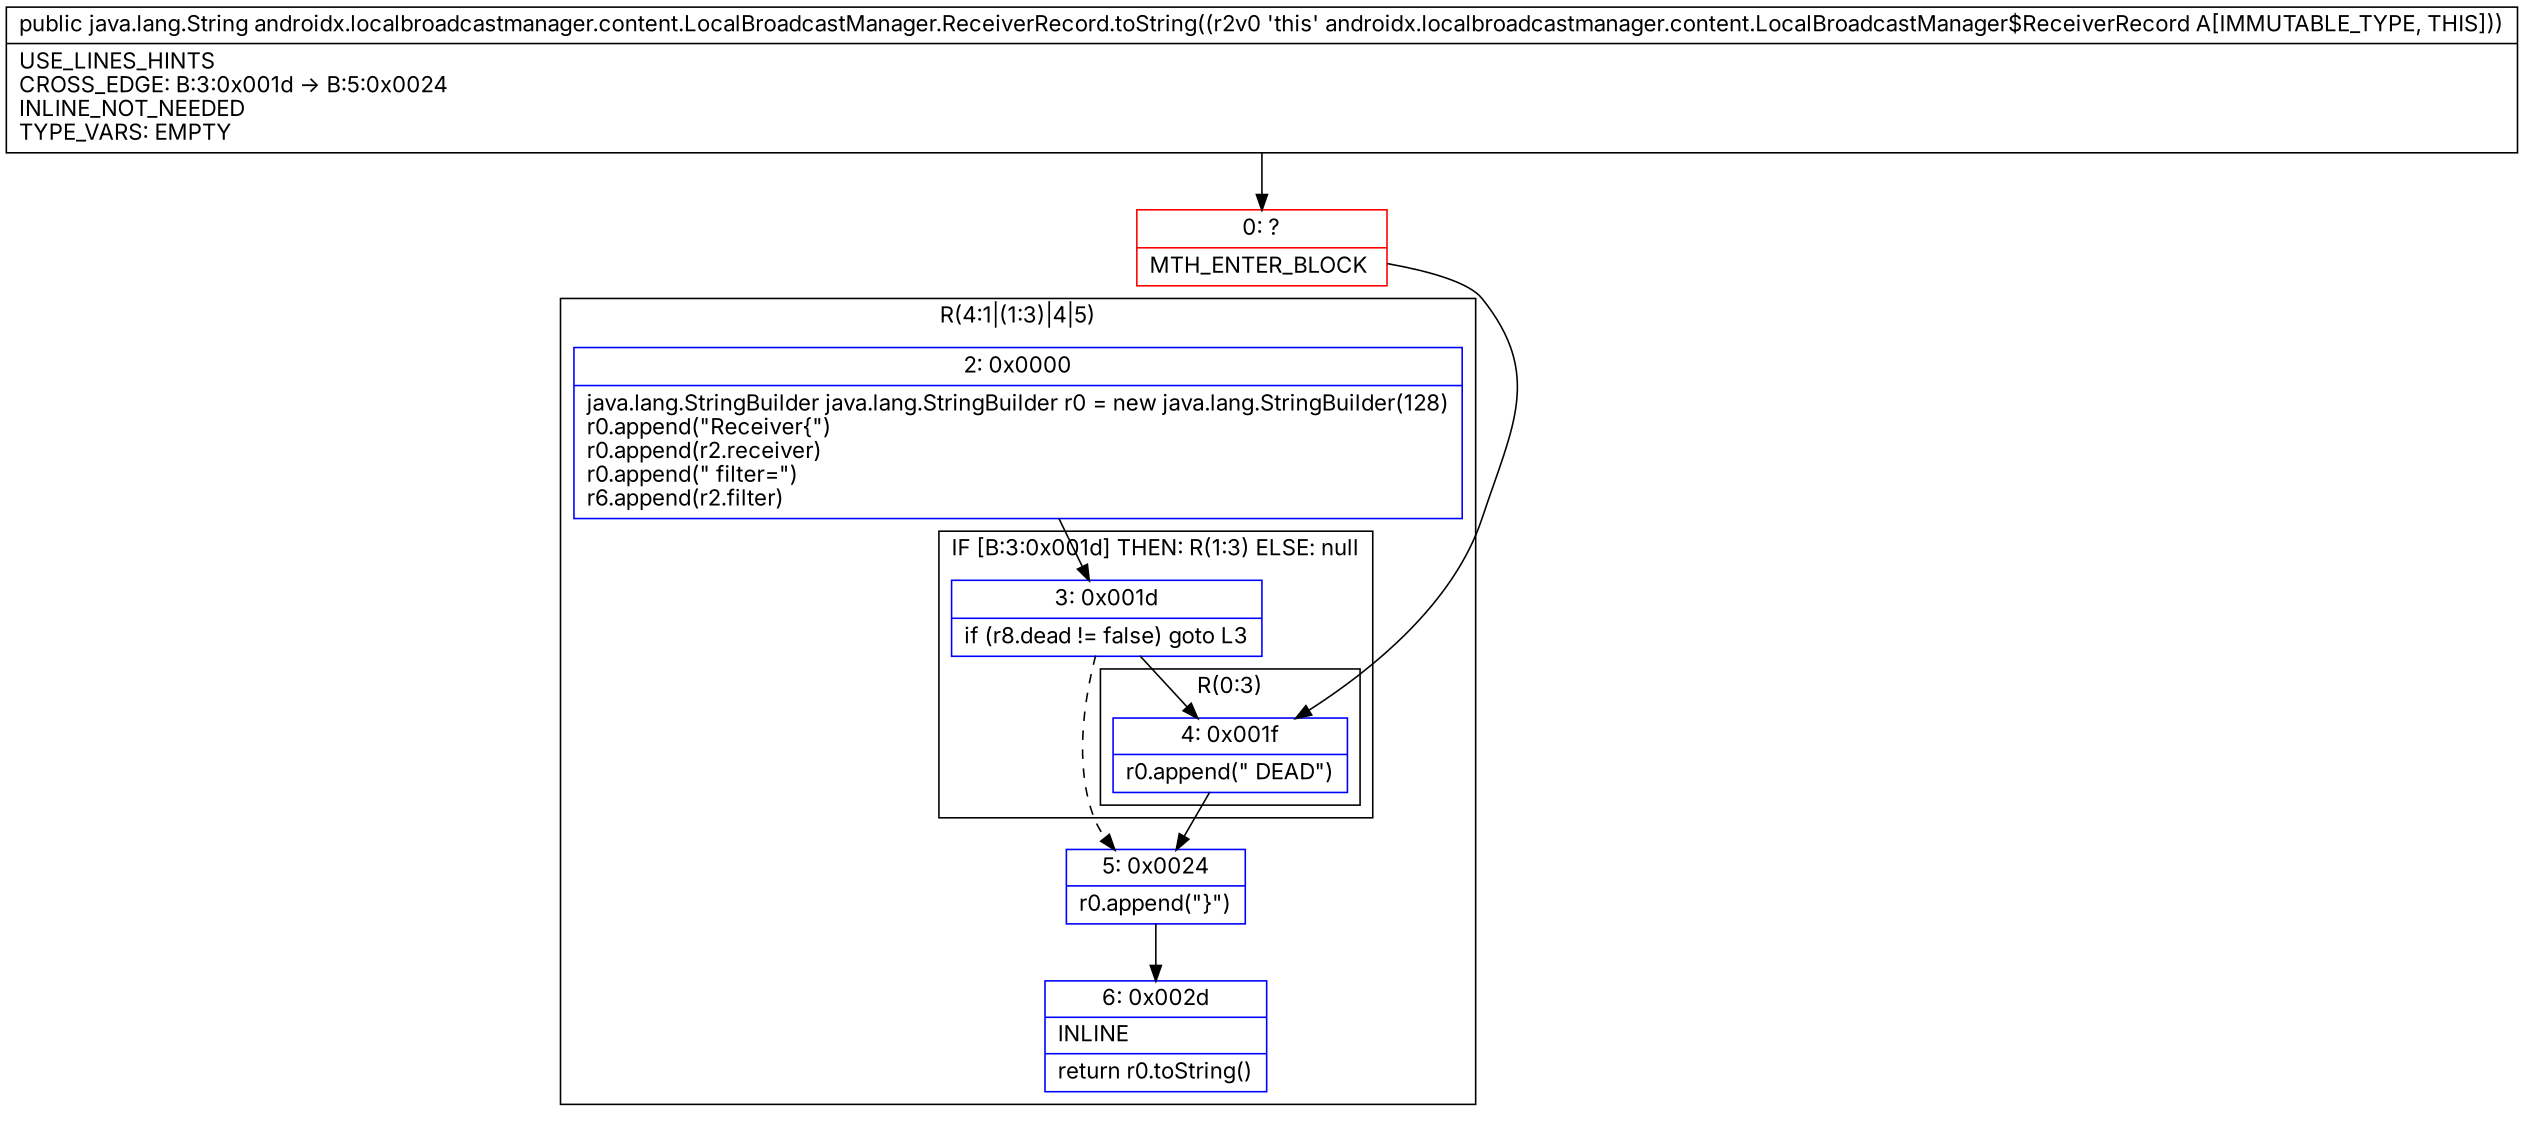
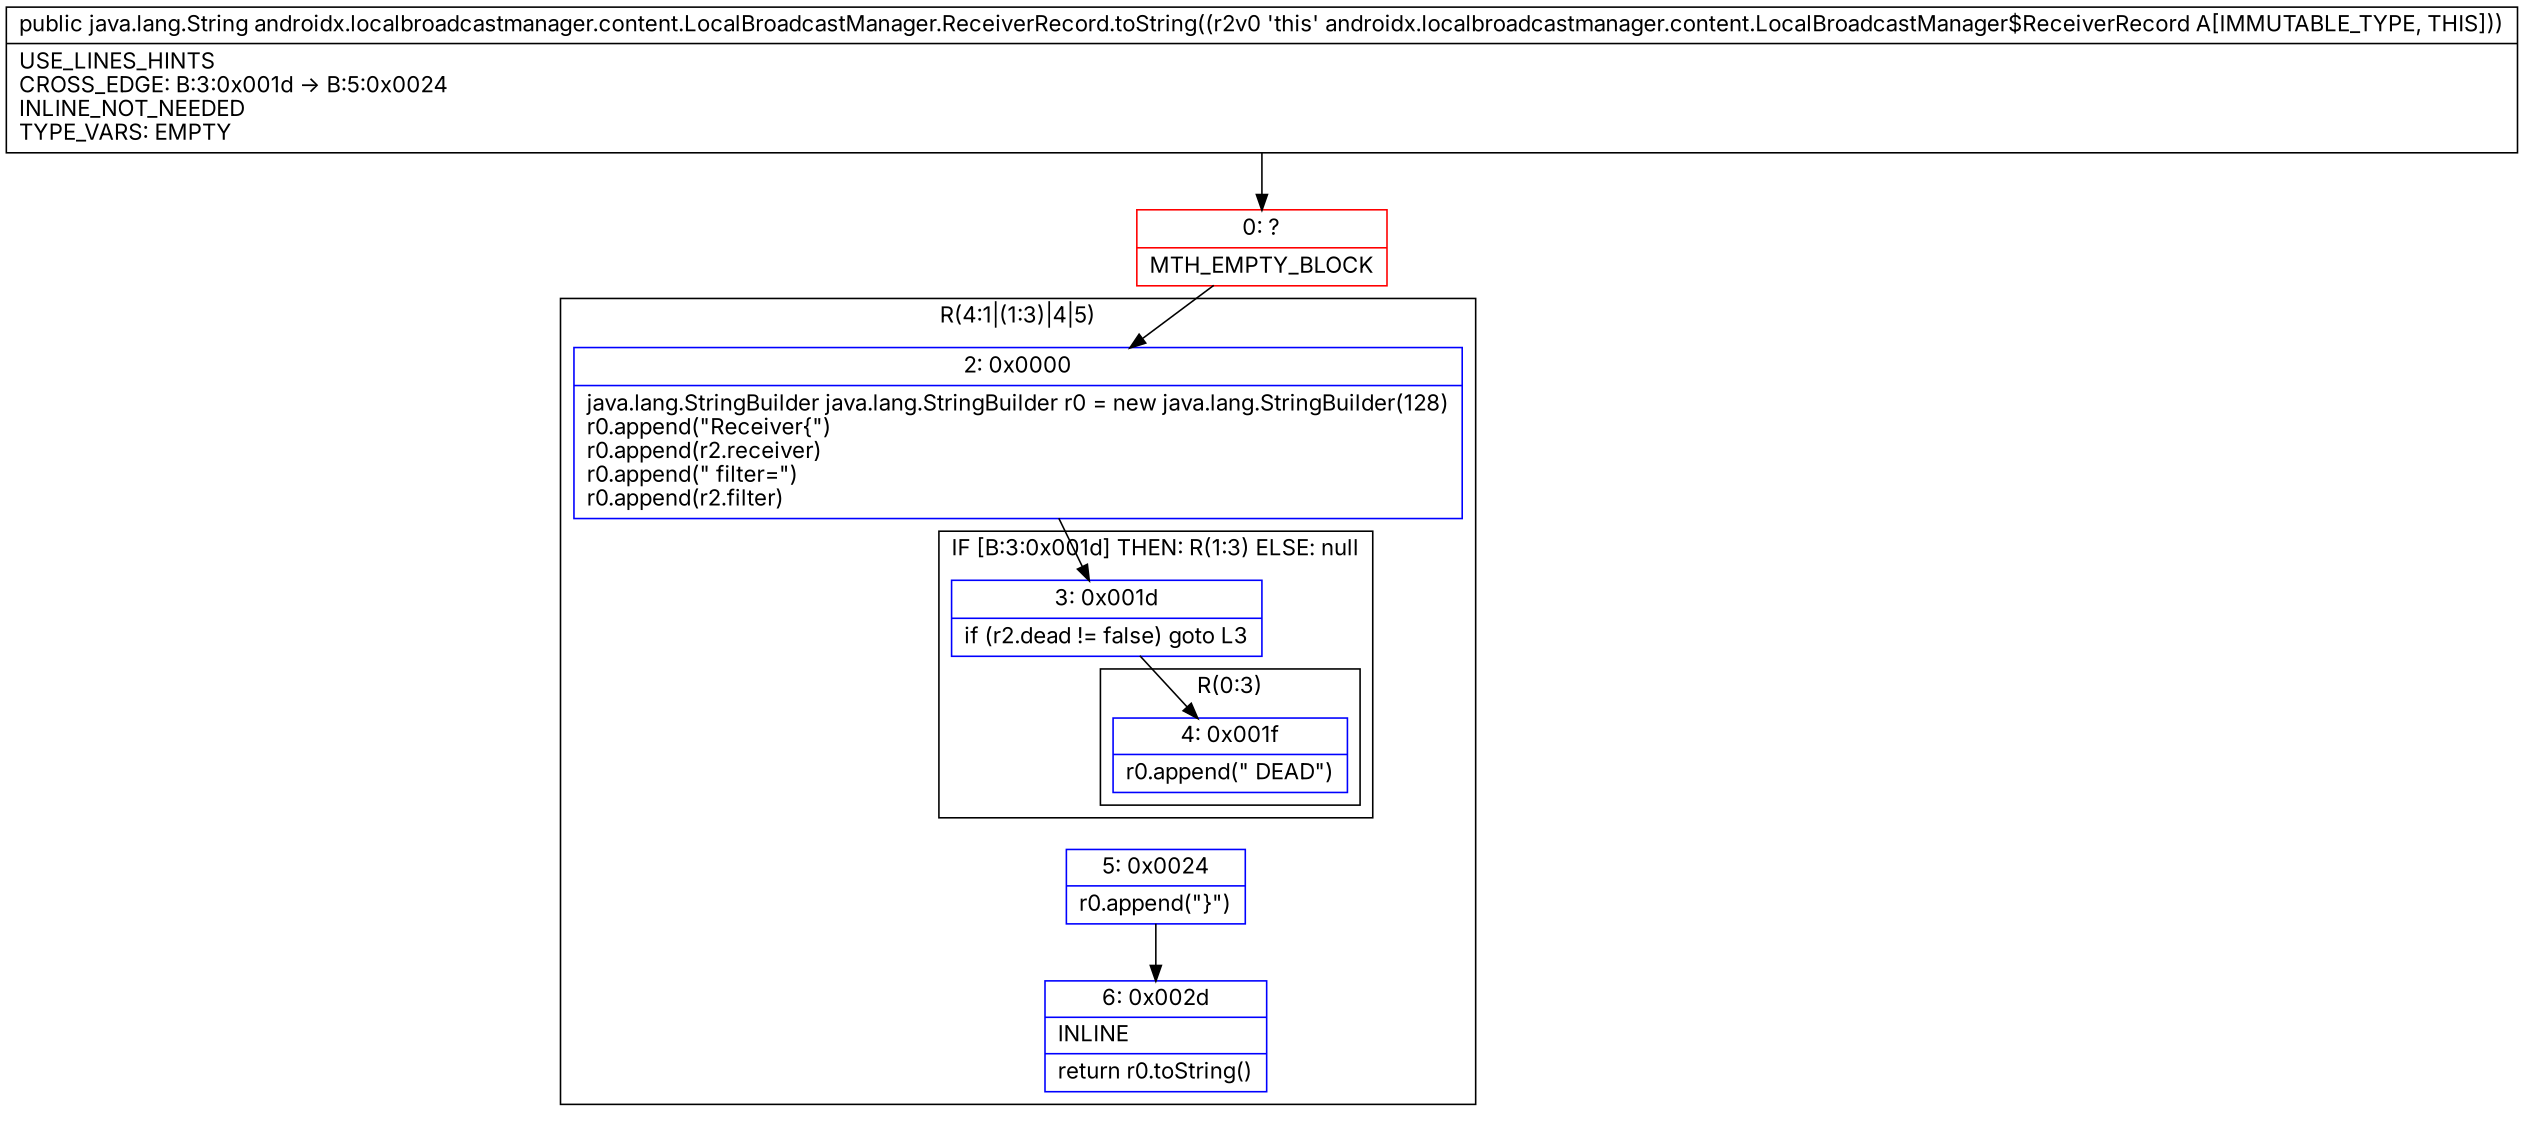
node "0: ?": text "MTH_ENTER_BLOCK" -> "MTH_EMPTY_BLOCK"
edge "0: ?" -> "4: 0x001f": now "0: ?" -> "2: 0x0000"
node "2: 0x0000": text "r6.append(r2.filter)" -> "r0.append(r2.filter)"
node "3: 0x001d": text "if (r8.dead != false) goto L3" -> "if (r2.dead != false) goto L3"
edge "3: 0x001d" -> "5: 0x0024": removed
edge "4: 0x001f" -> "5: 0x0024": removed
